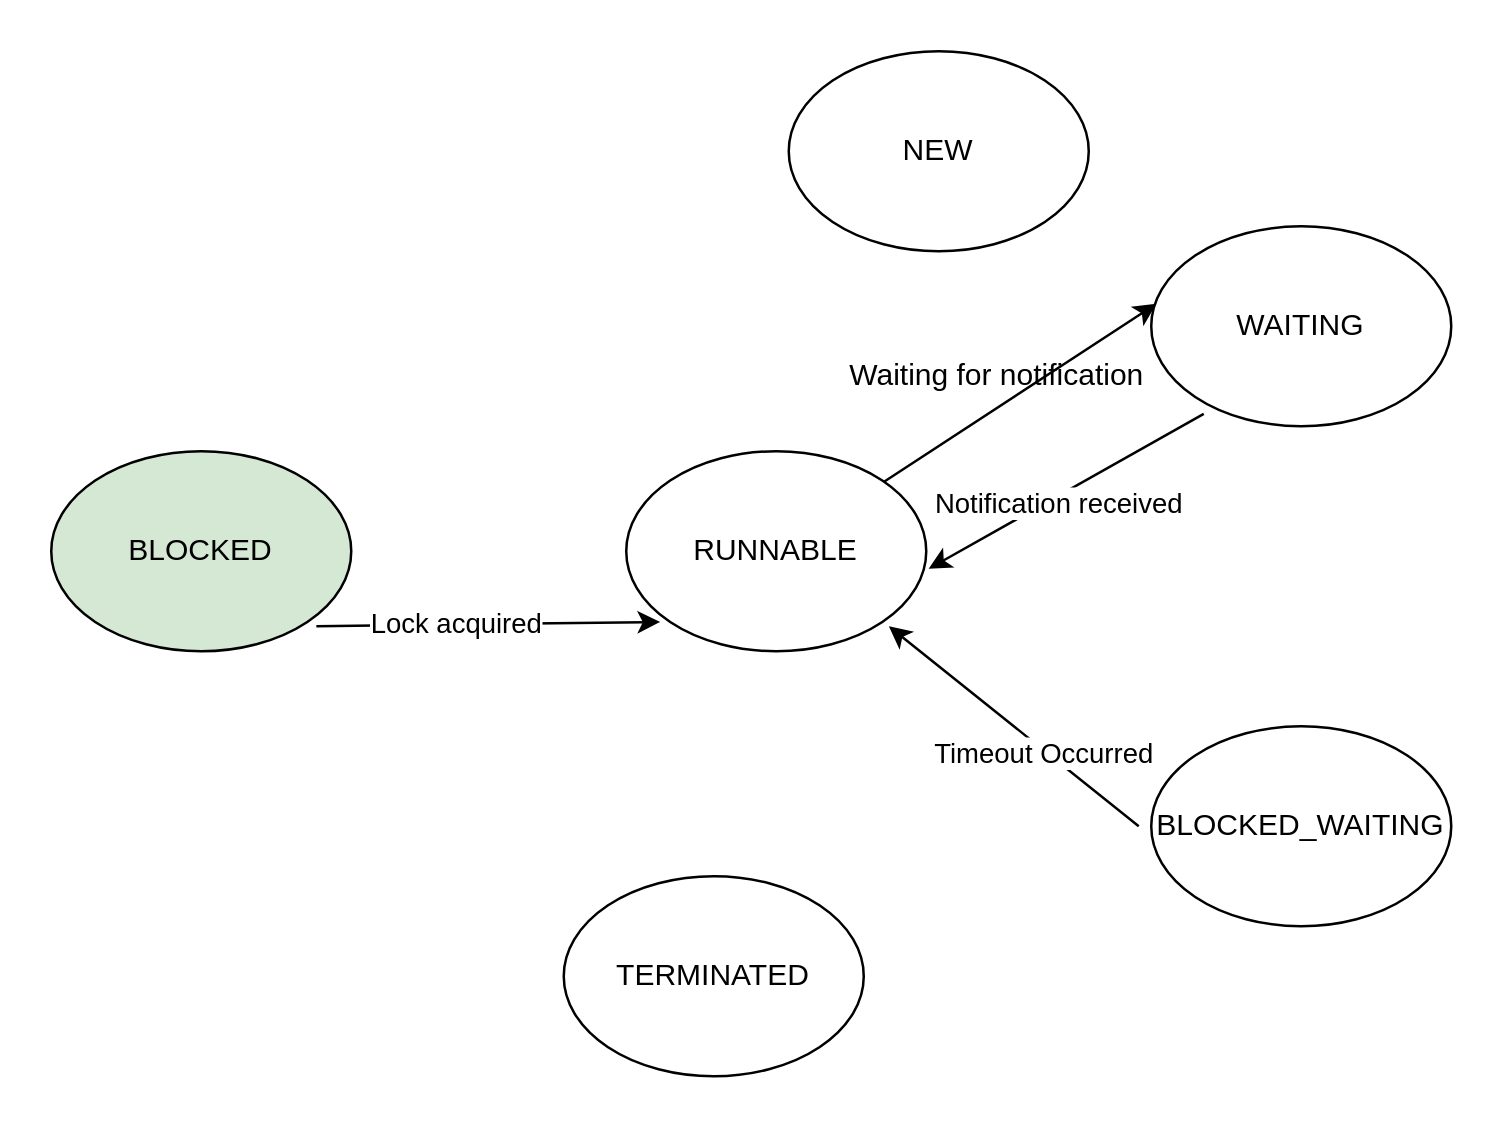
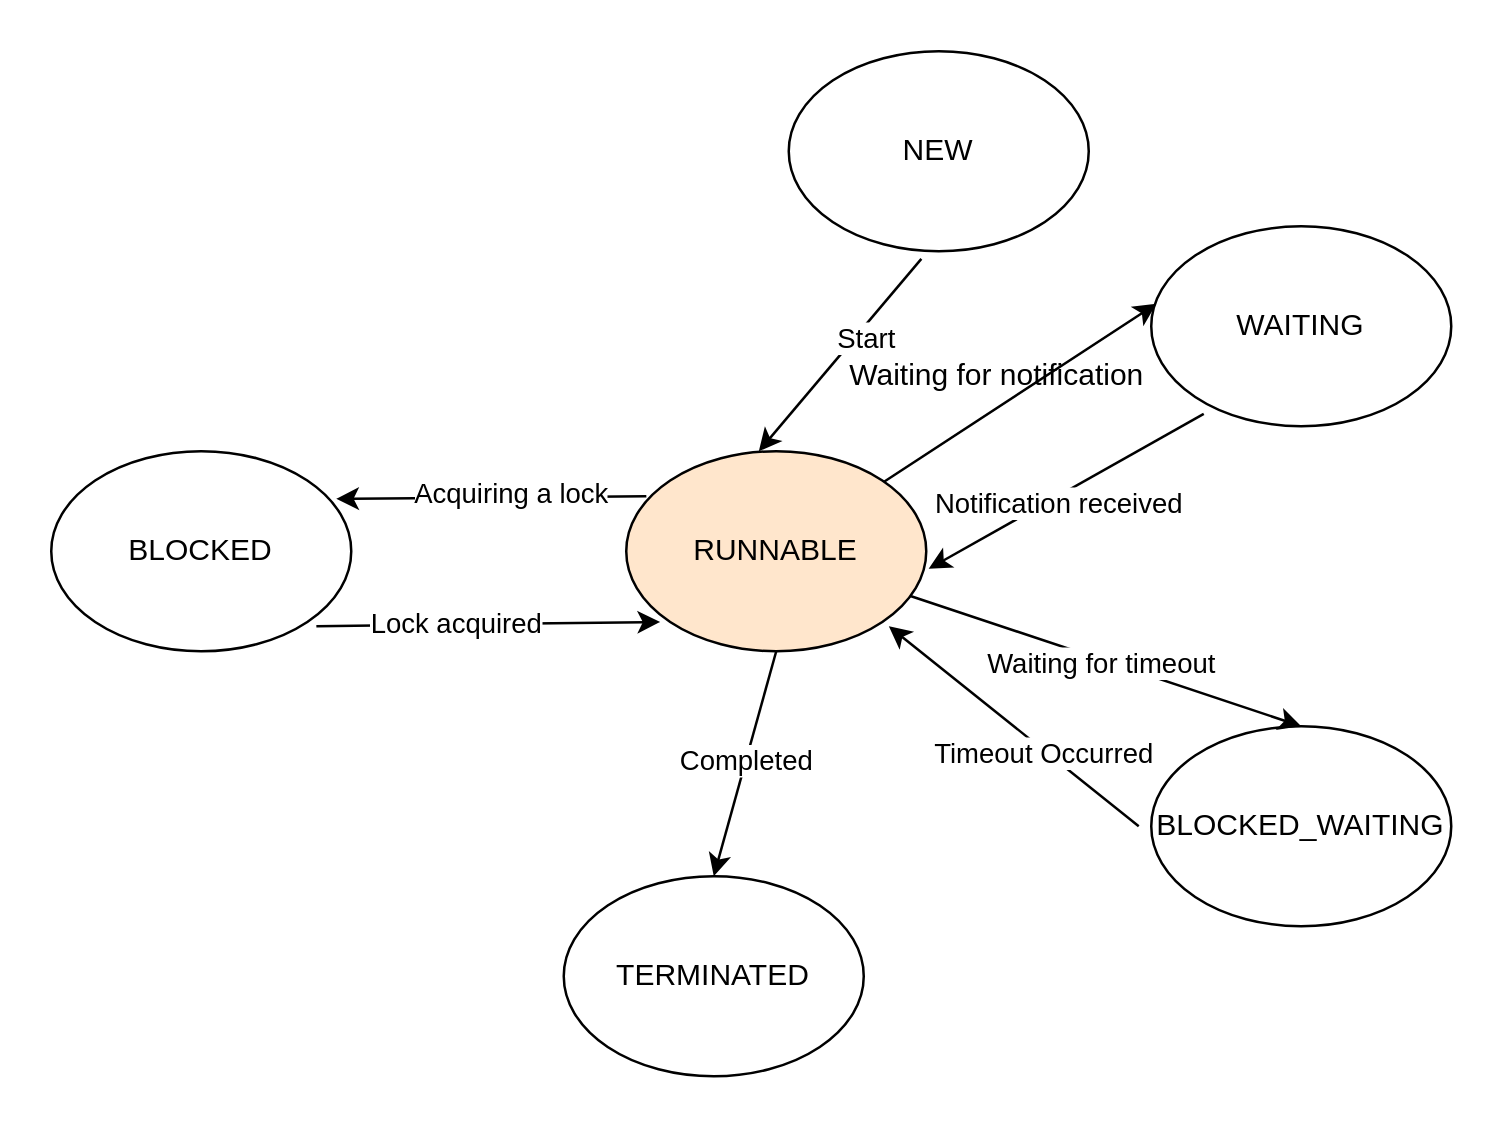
edge "NEW" -> "RUNNABLE": added, label "Start"
edge "RUNNABLE" -> "BLOCKED": added, label "Acquiring a lock"
node "BLOCKED": fillcolor #d5e8d4 -> #ffffff
node "RUNNABLE": fillcolor #ffffff -> #ffe6cc
edge "RUNNABLE" -> "BLOCKED_WAITING": added, label "Waiting for timeout"
edge "RUNNABLE" -> "TERMINATED": added, label "Completed"
